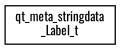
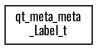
node "qt_meta_stringdata _Label_t": label "qt_meta_stringdata _Label_t" -> "qt_meta_meta _Label_t"
